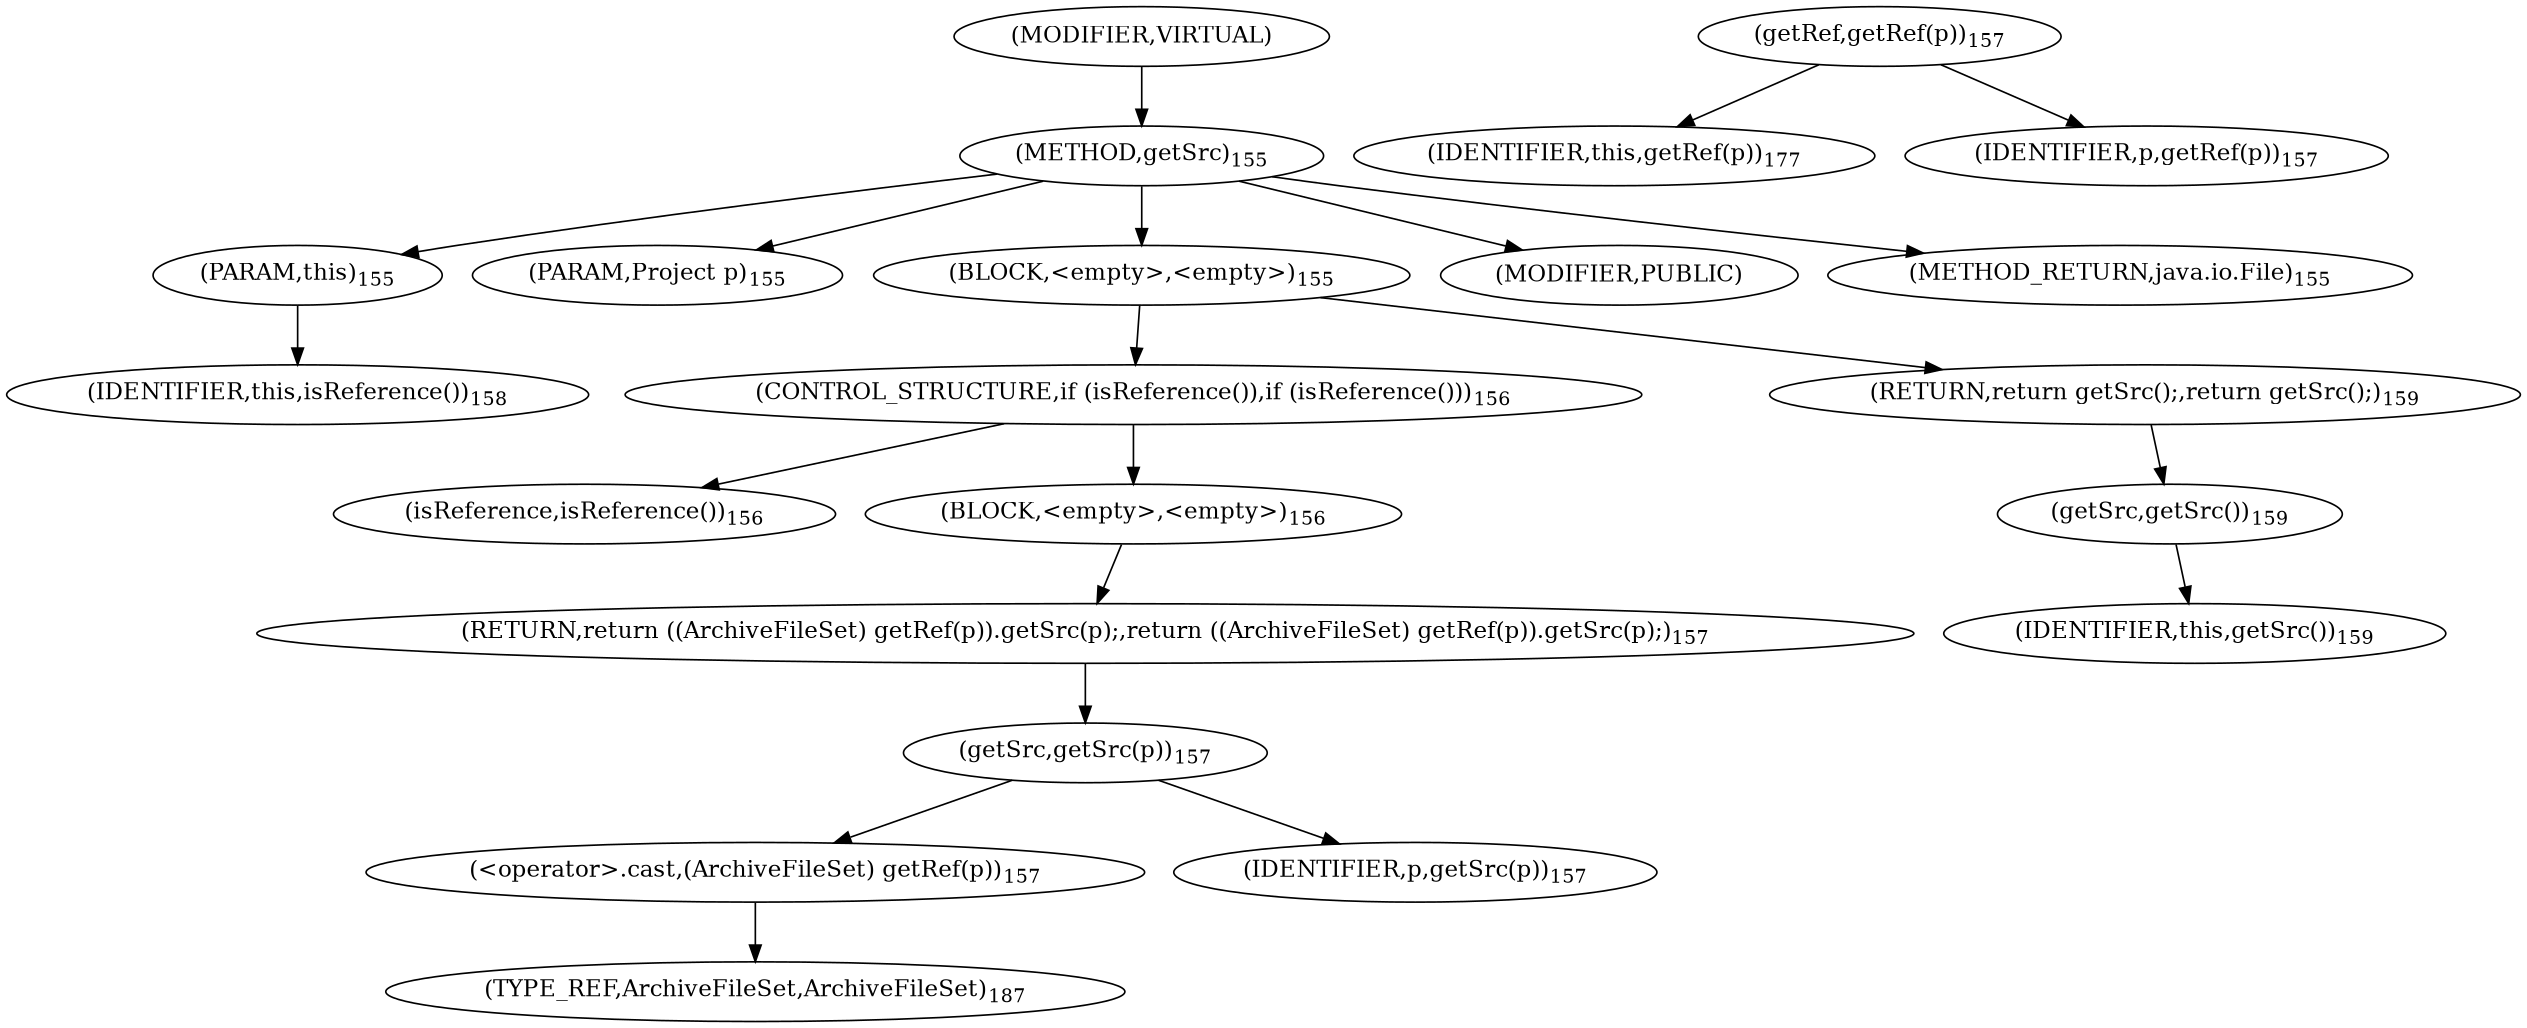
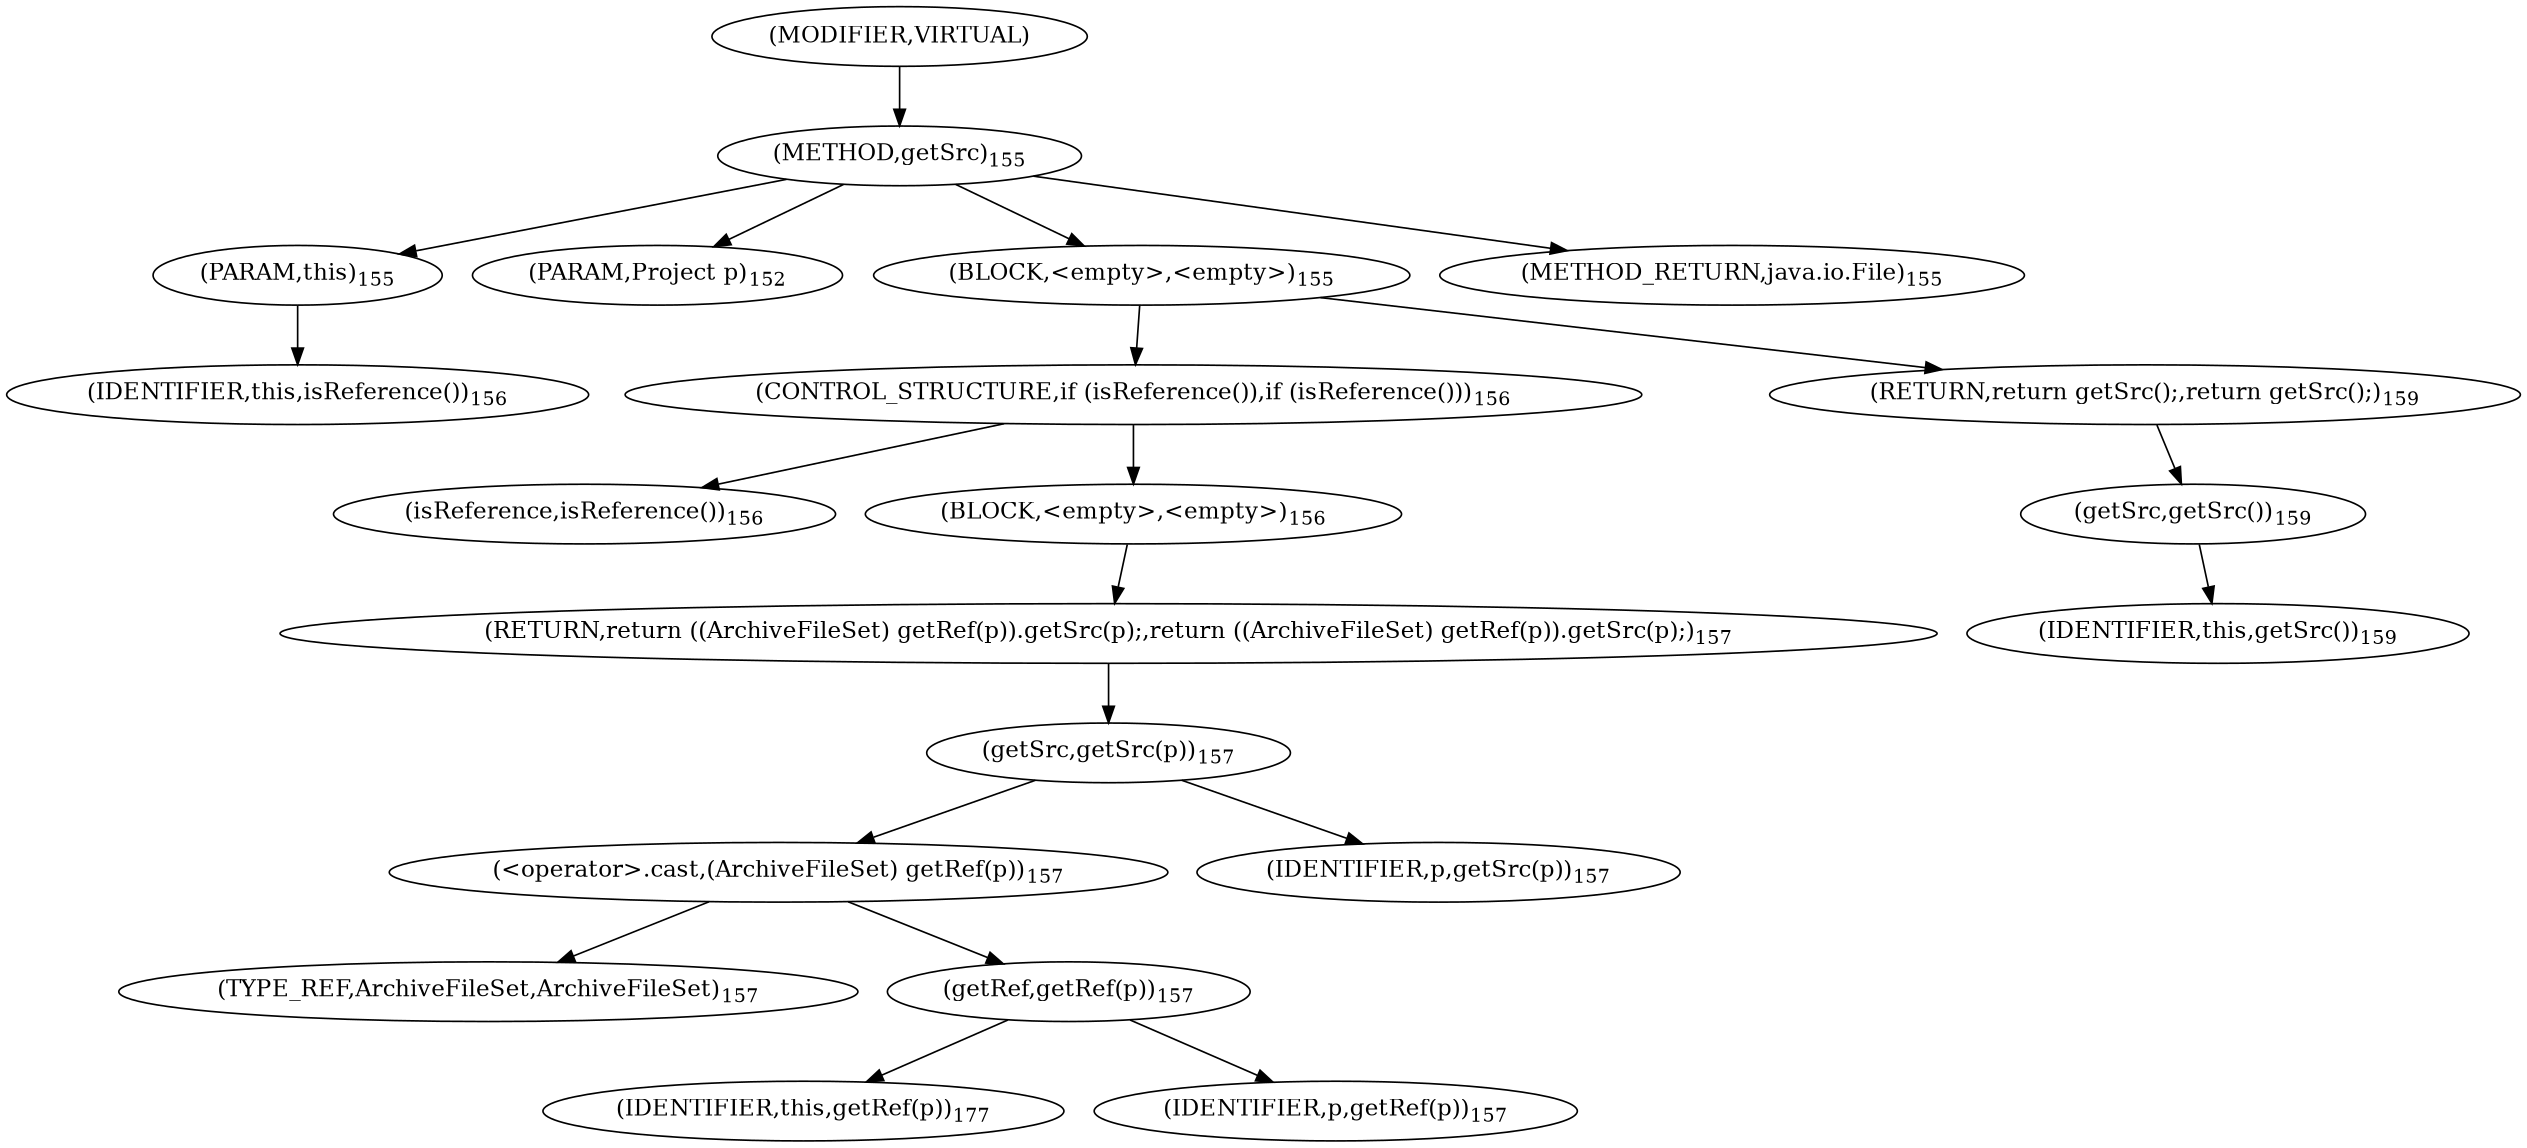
node "(PARAM,Project p)": text "155" -> "152"
node "(MODIFIER,PUBLIC)": removed
node "(IDENTIFIER,this,isReference())": text "158" -> "156"
edge "(<operator>.cast,(ArchiveFileSet) getRef(p))" -> "(getRef,getRef(p))": added
node "(TYPE_REF,ArchiveFileSet,ArchiveFileSet)": text "187" -> "157"
